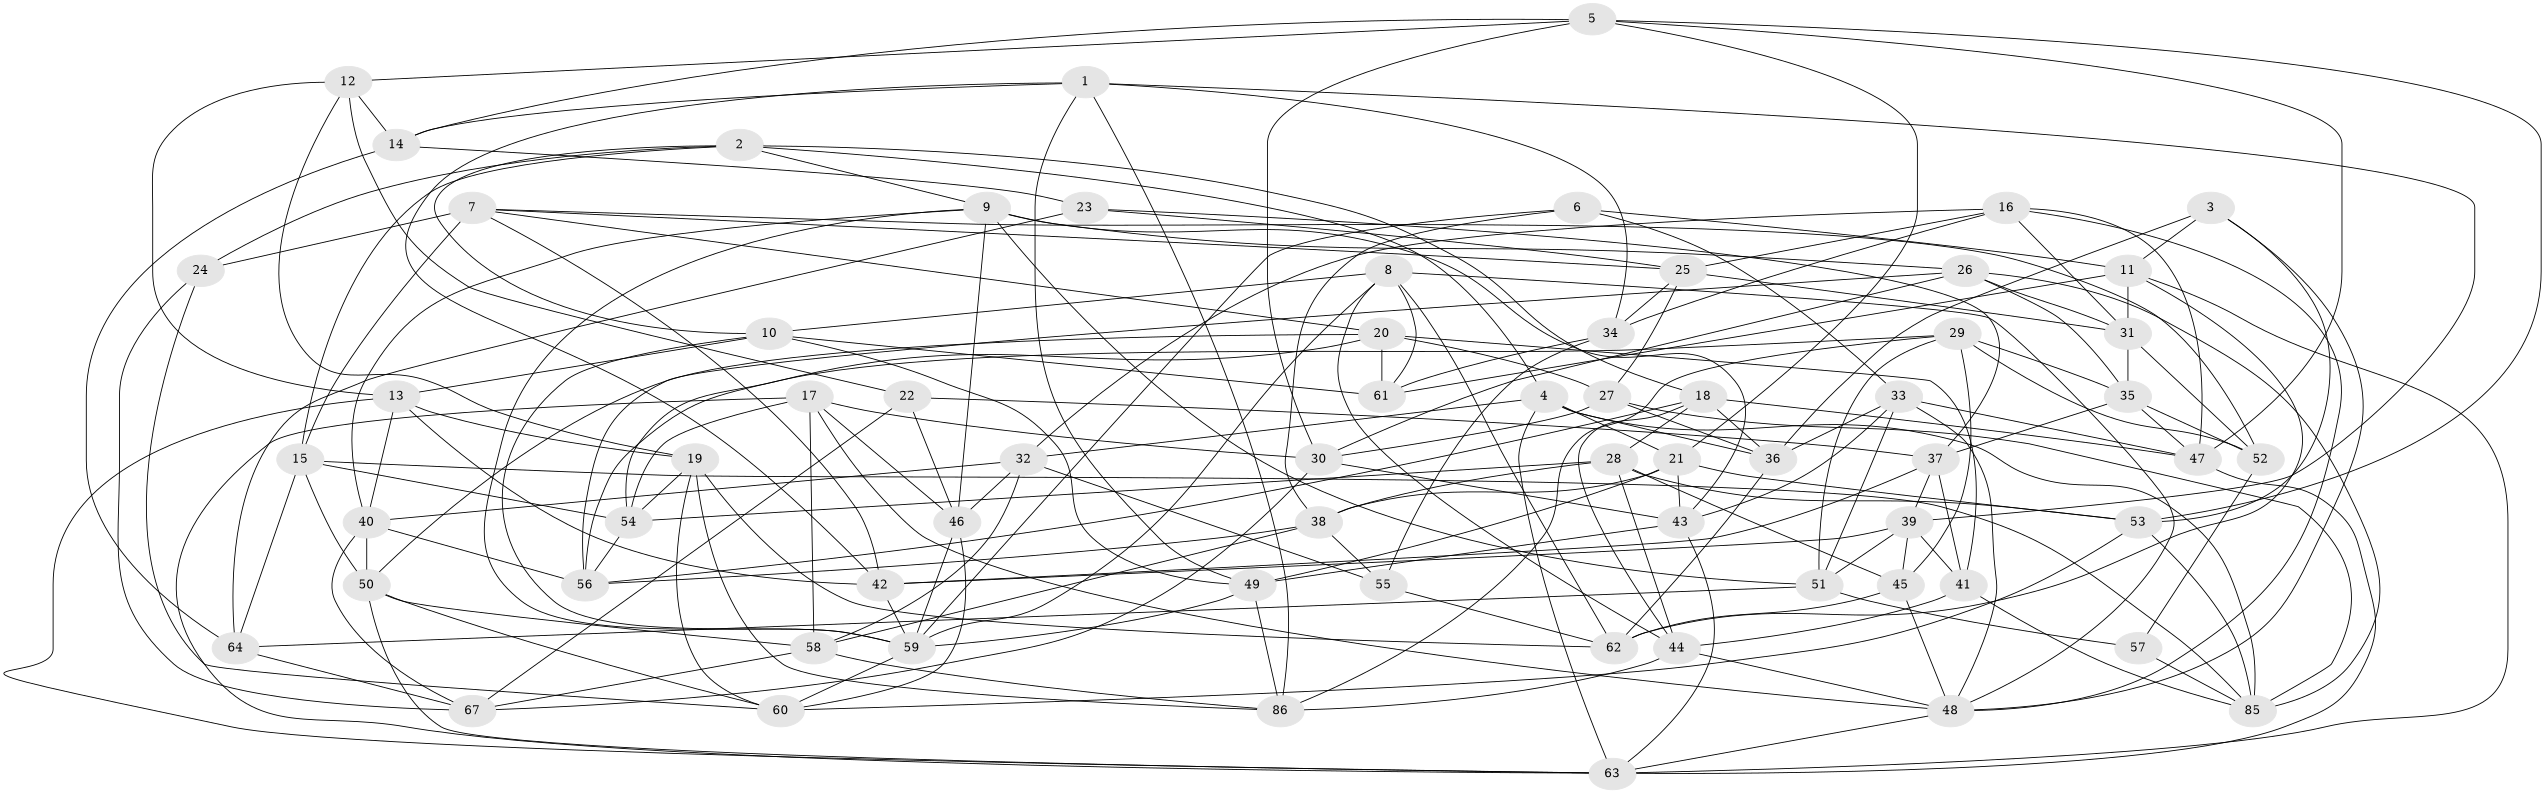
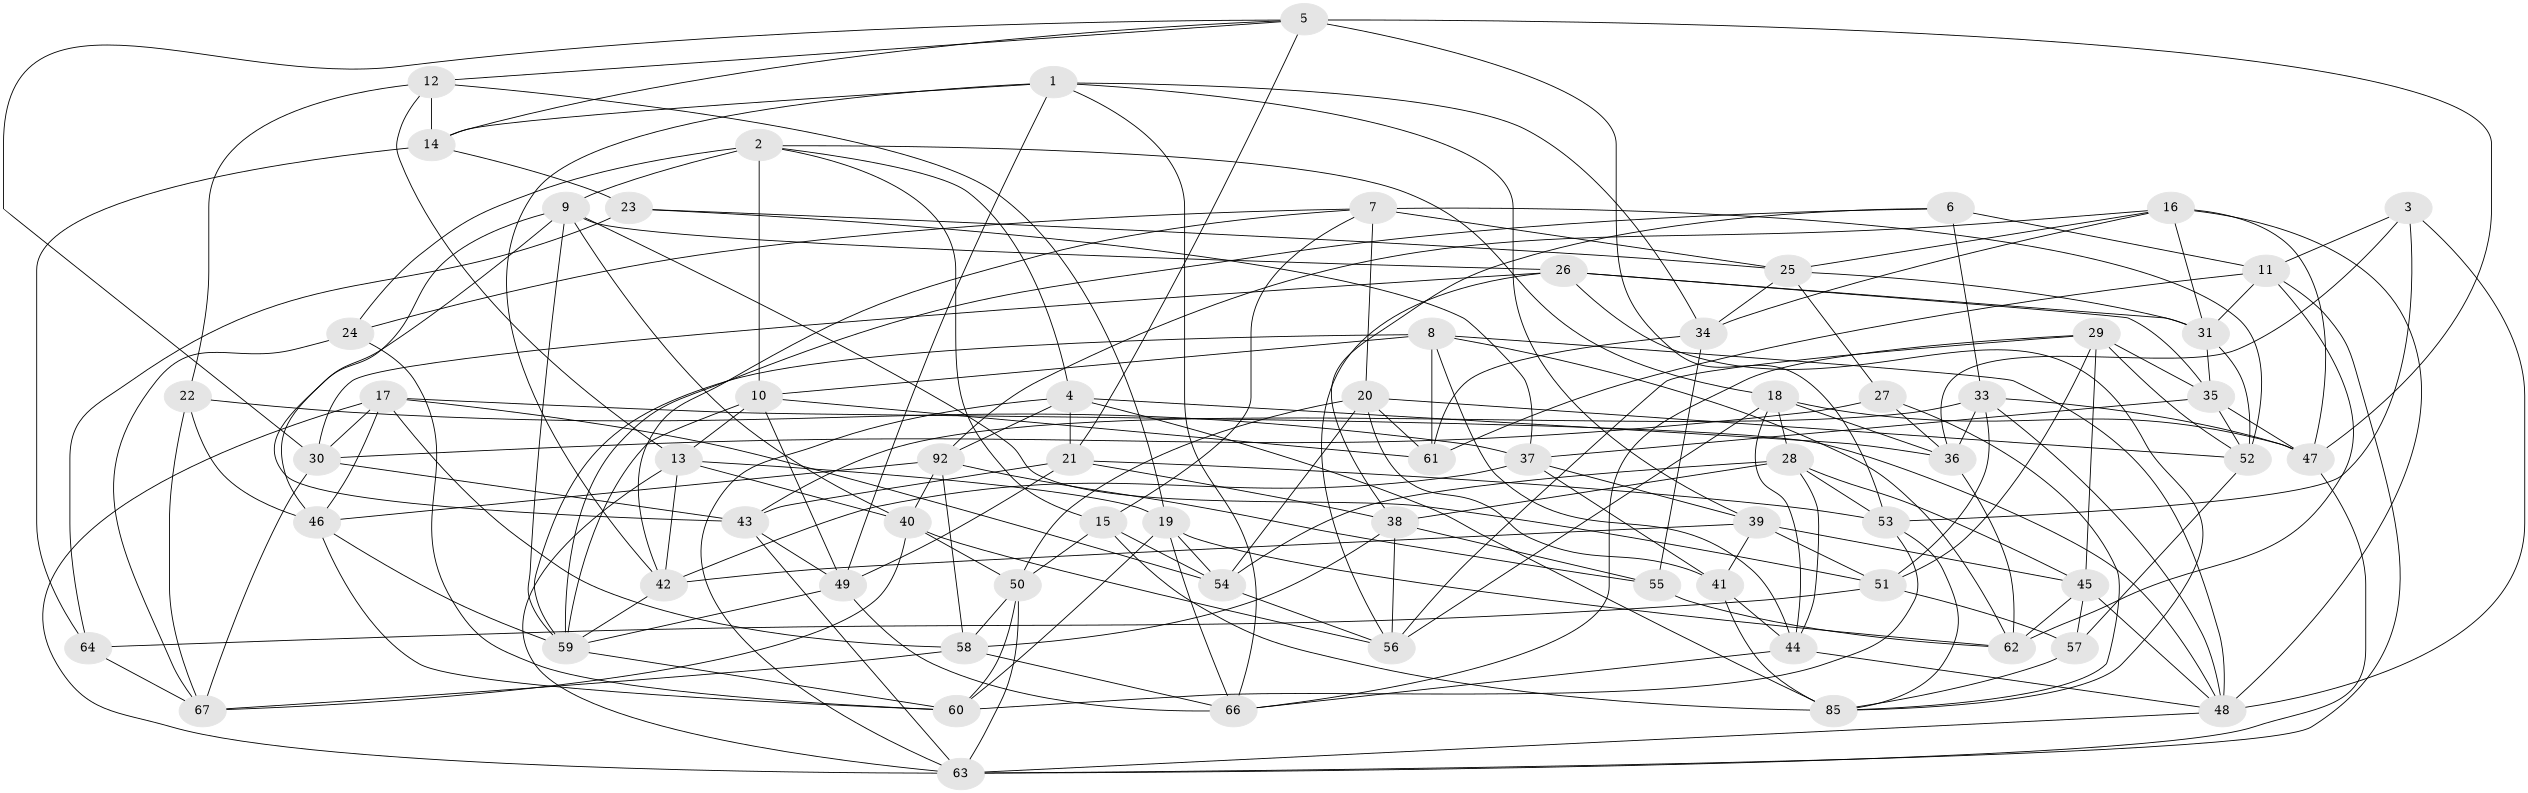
edge "20" -- "27": now "20" -- "52"
node "32": label "32" -> "92"
edge "15" -- "64": removed
edge "45" -- "57": added
node "86": label "86" -> "66"
